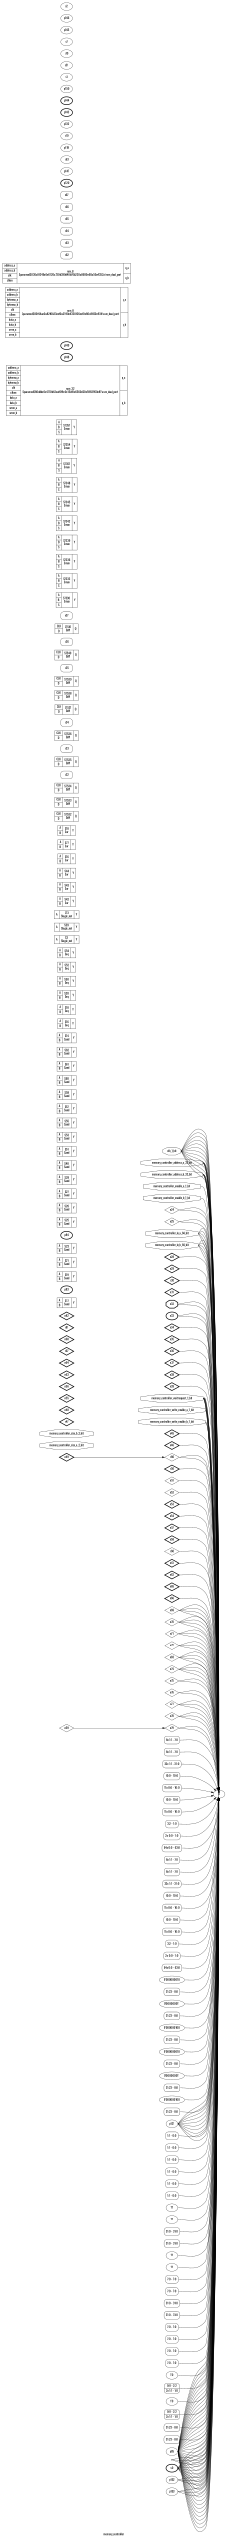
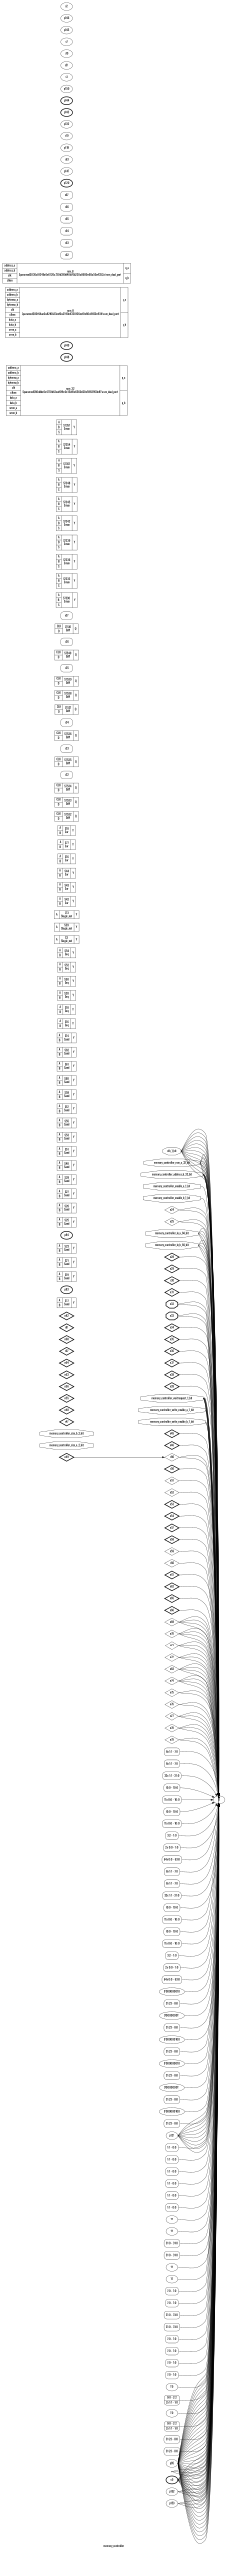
node "memory_controller_address_a_32_bit": label "memory_controller_address_a_32_bit" -> "memory_controller_rom_a_32_bit"
node "n33": shape ellipse -> octagon
edge "n59" -> "n79": now "n59" -> "0"
